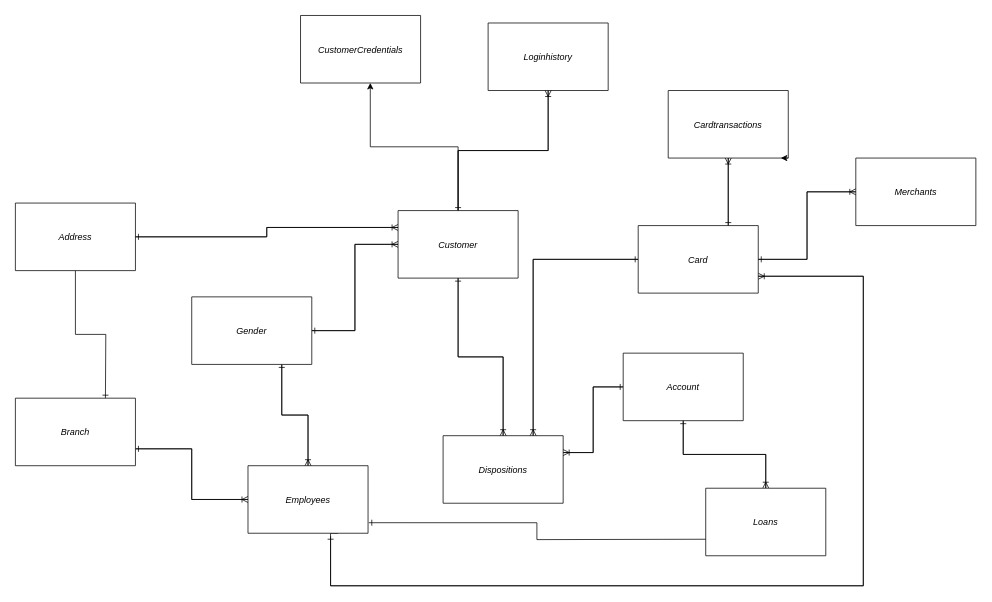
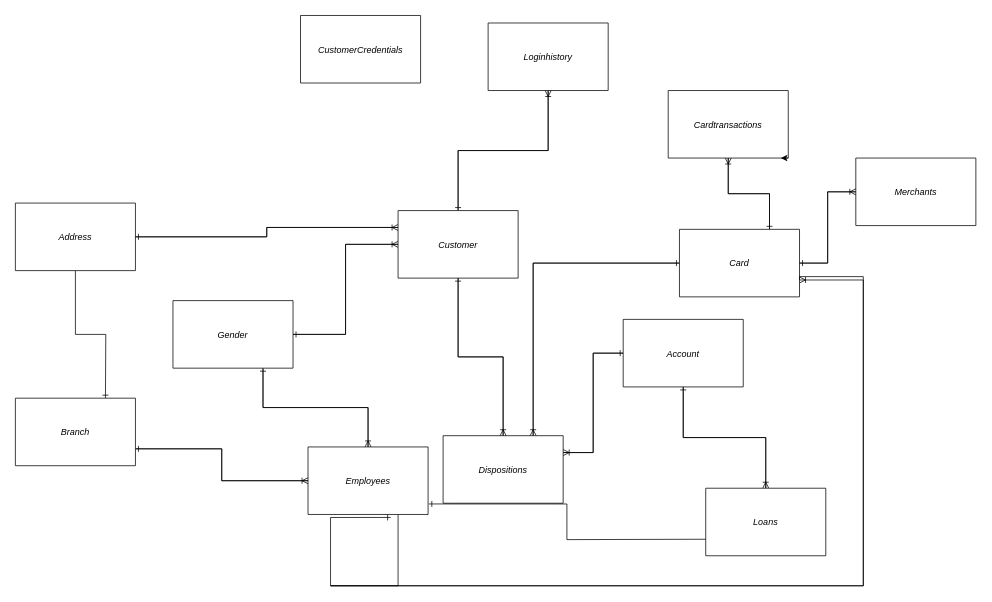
edge "Customer" -> "CustomerCredentials": removed
node "Card": moved (698, 259) -> (739, 263)
node "Gender": moved (252, 330) -> (233, 334)
node "Account": moved (683, 387) -> (683, 353)
node "Employees": moved (308, 499) -> (368, 480)
